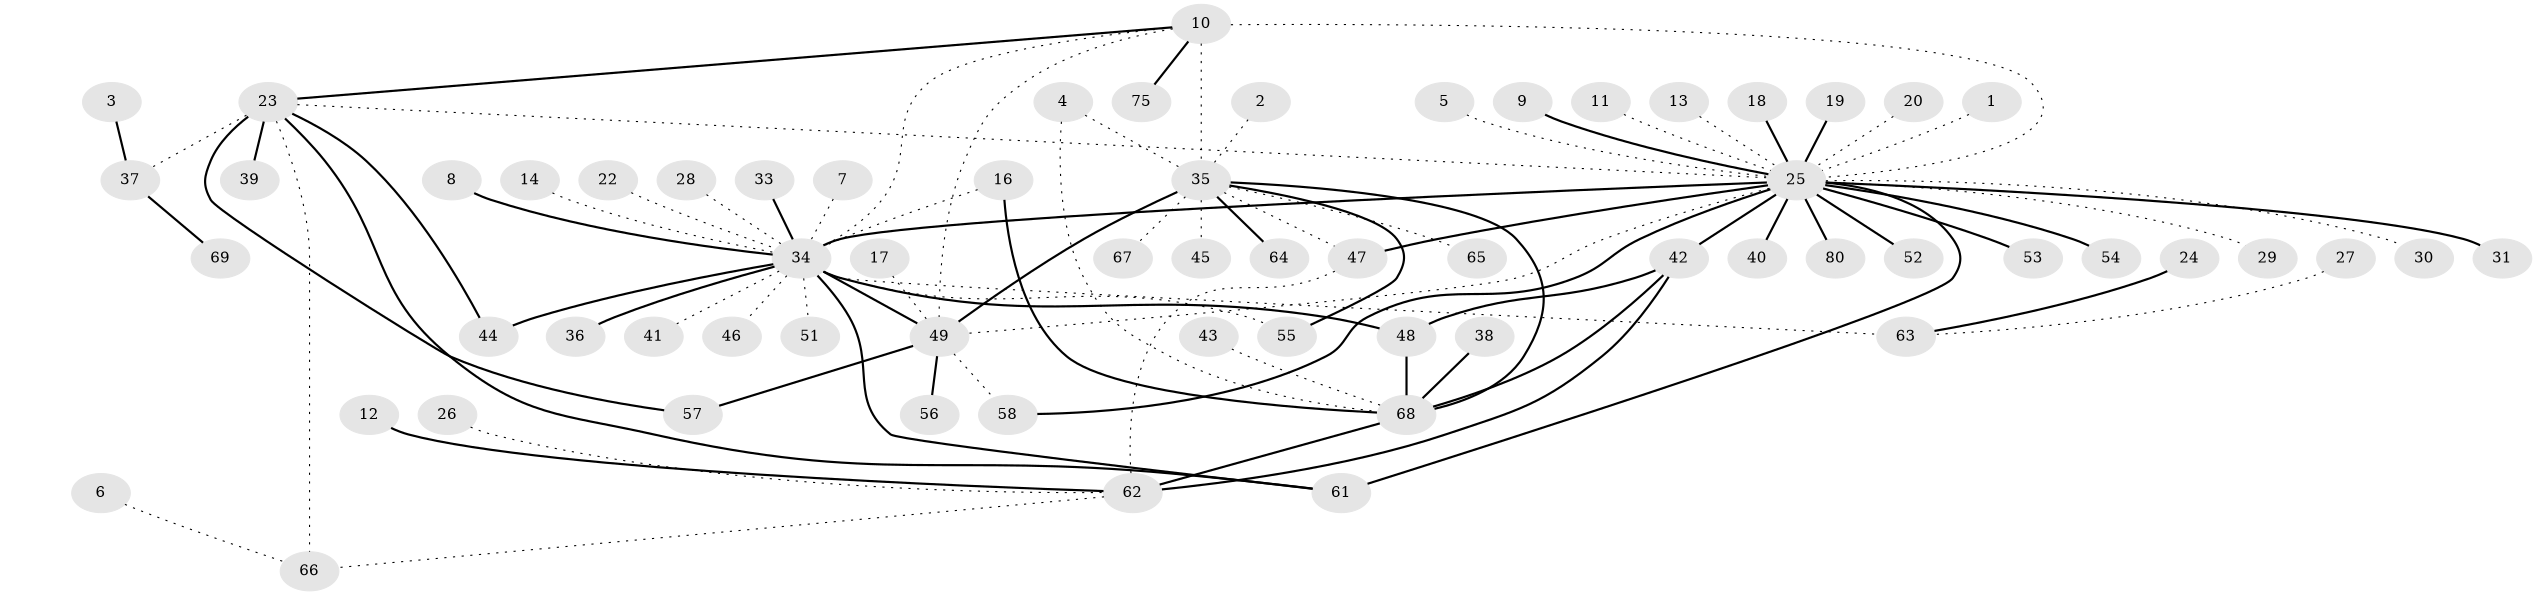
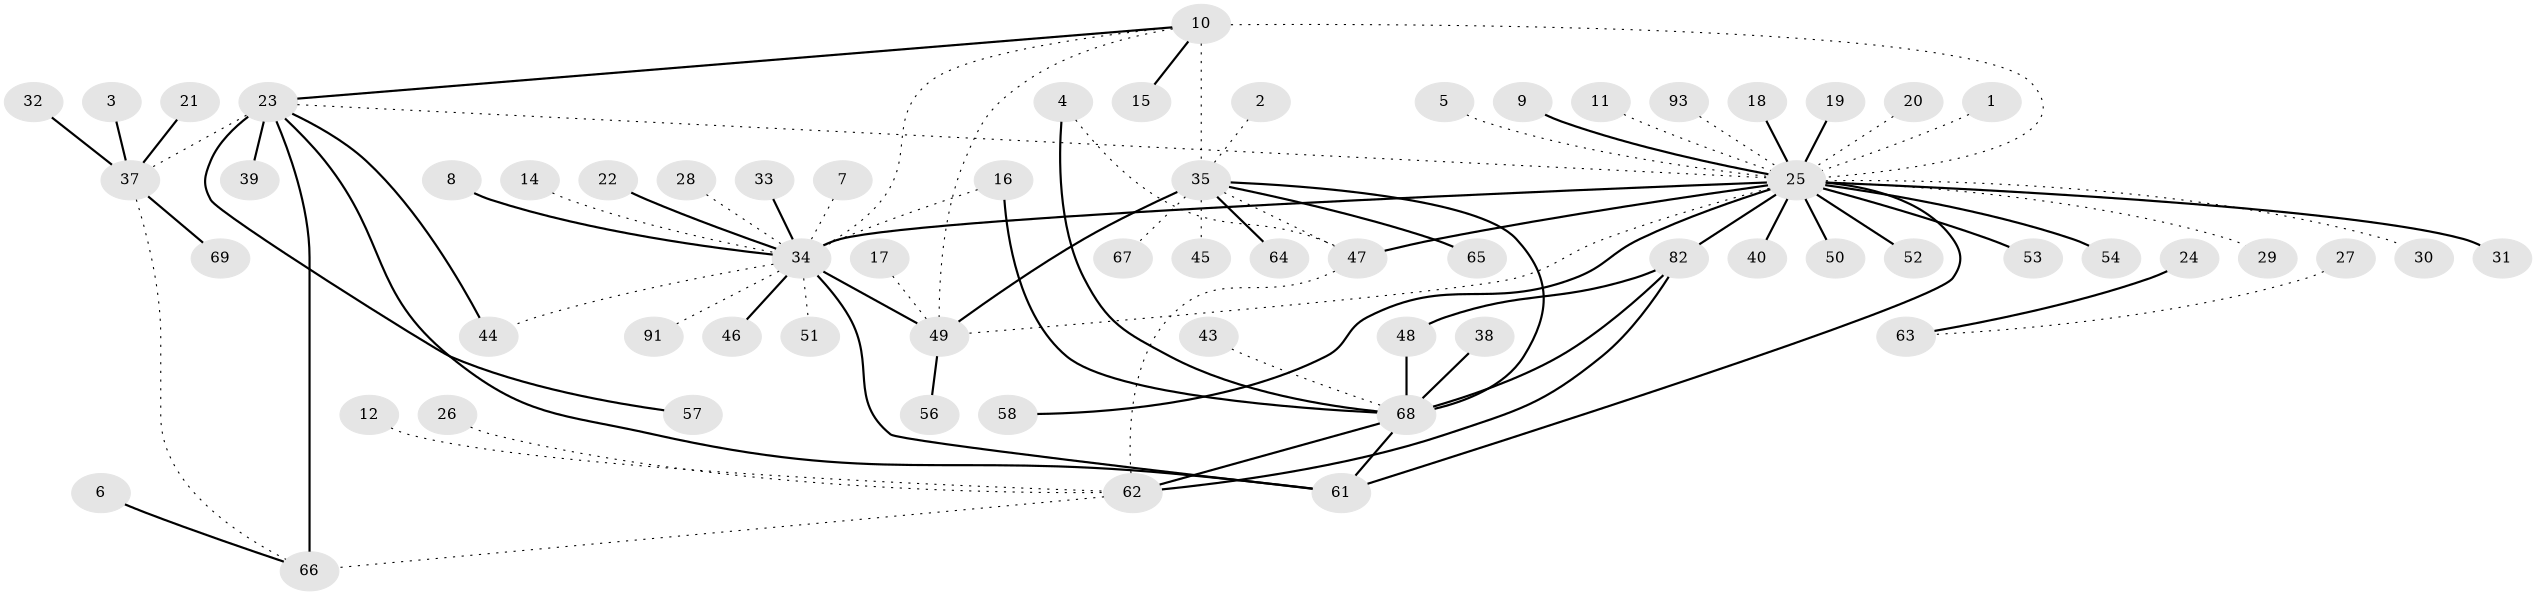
node "32": added
node "21": added
node "75": label "75" -> "15"
node "13": label "13" -> "93"
edge "4" -- "35": now "4" -- "47"
edge "22" -- "34": style dotted -> bold
edge "35" -- "65": style dotted -> bold
node "42": label "42" -> "82"
node "80": label "80" -> "50"
edge "34" -- "44": style bold -> dotted
edge "34" -- "46": style dotted -> bold
edge "34" -- "48": removed
edge "34" -- "63": removed
edge "23" -- "66": style dotted -> bold
node "36": removed
node "41": label "41" -> "91"
node "55": removed
edge "4" -- "68": style dotted -> bold
edge "49" -- "57": removed
edge "49" -- "58": removed
edge "37" -- "66": added
edge "68" -- "61": added
edge "12" -- "62": style bold -> dotted
edge "6" -- "66": style dotted -> bold
